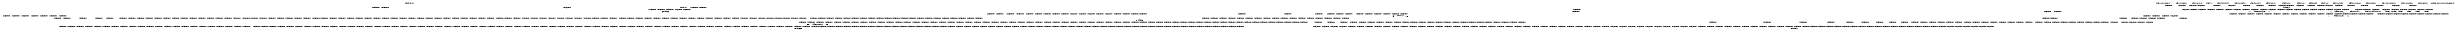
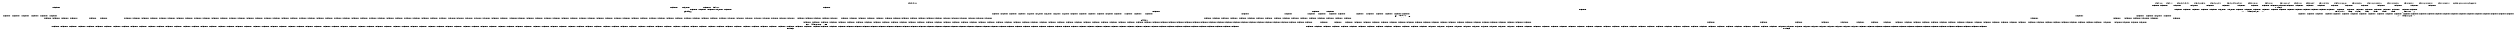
edge "Process##14" -> "File##/home/app/request-promise-uuid.js": reversed
node "NetPeer##0.0.0.0:3000": label "NetPeer##0.0.0.0:3000" -> "File##0.0.0.0:3000"
